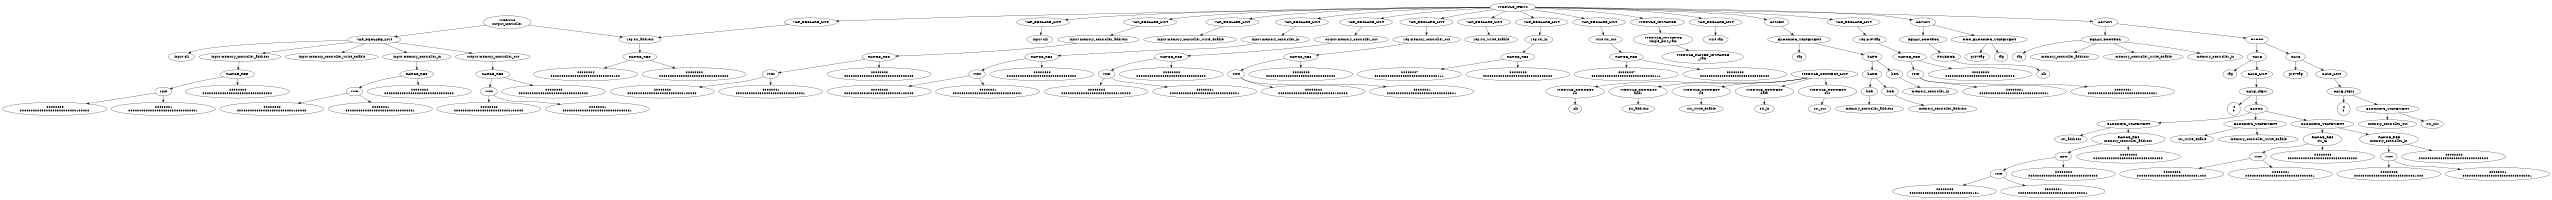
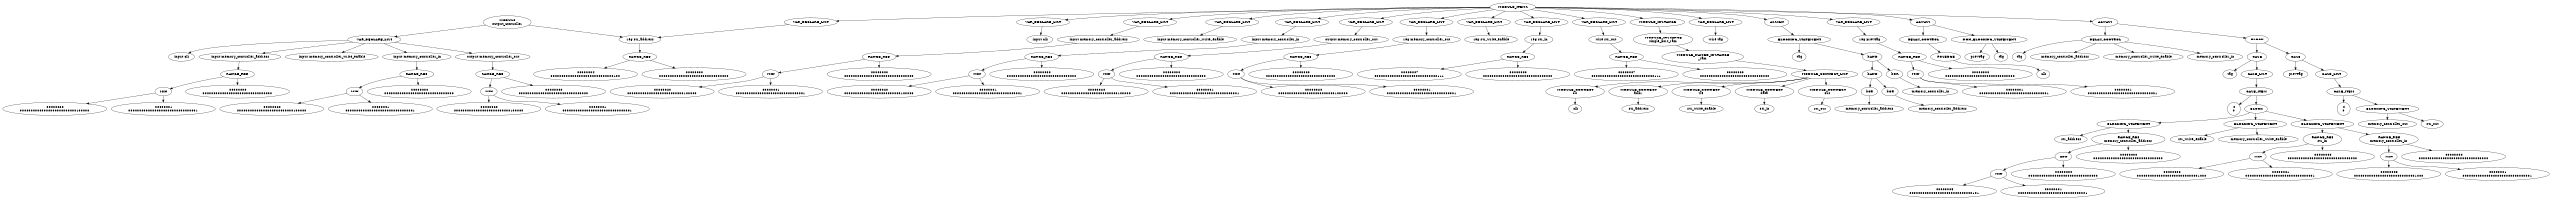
edge "MODULE_NAMED_INSTANCE" -> "MODULE_CONNECT_LIST": added
